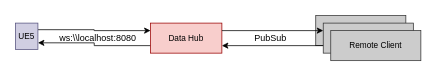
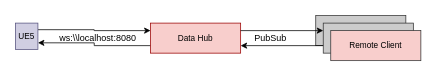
node "Data Hub": size 71x30 -> 90x30
node "Remote Client": fillcolor #cccccc -> #f8cecc
